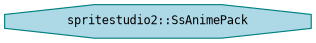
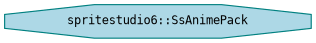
node "spritestudio2::SsAnimePack": label "spritestudio2::SsAnimePack" -> "spritestudio6::SsAnimePack"
